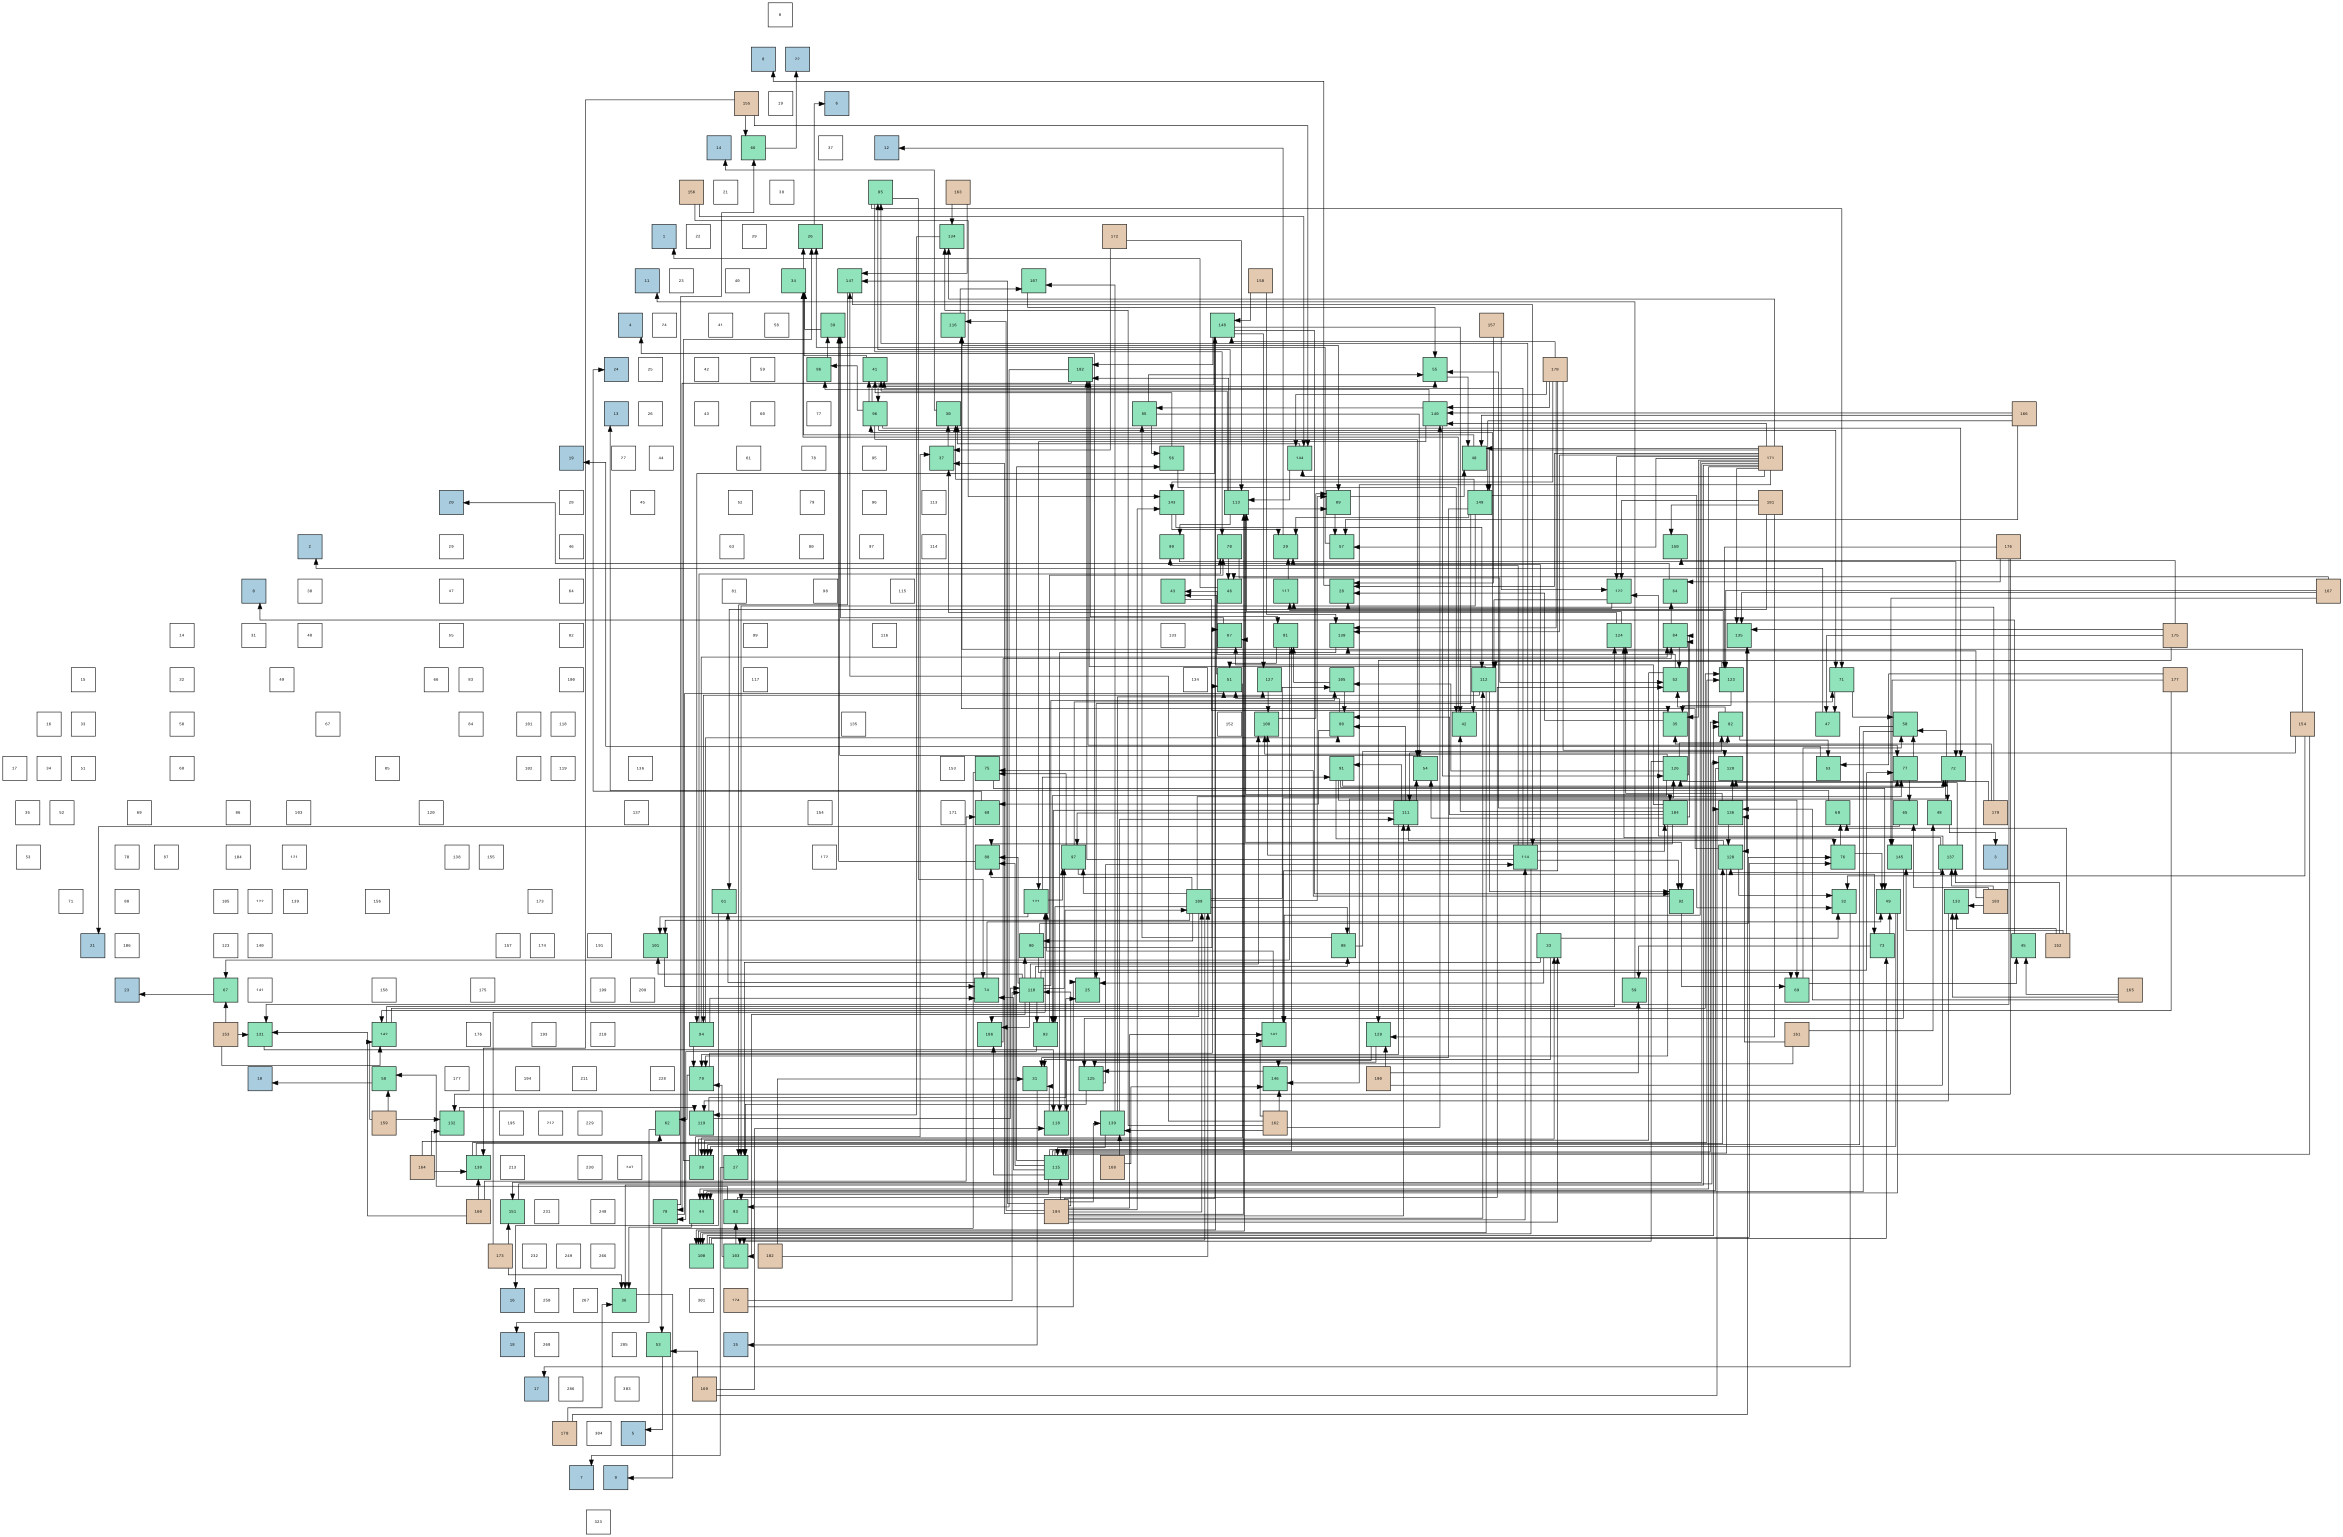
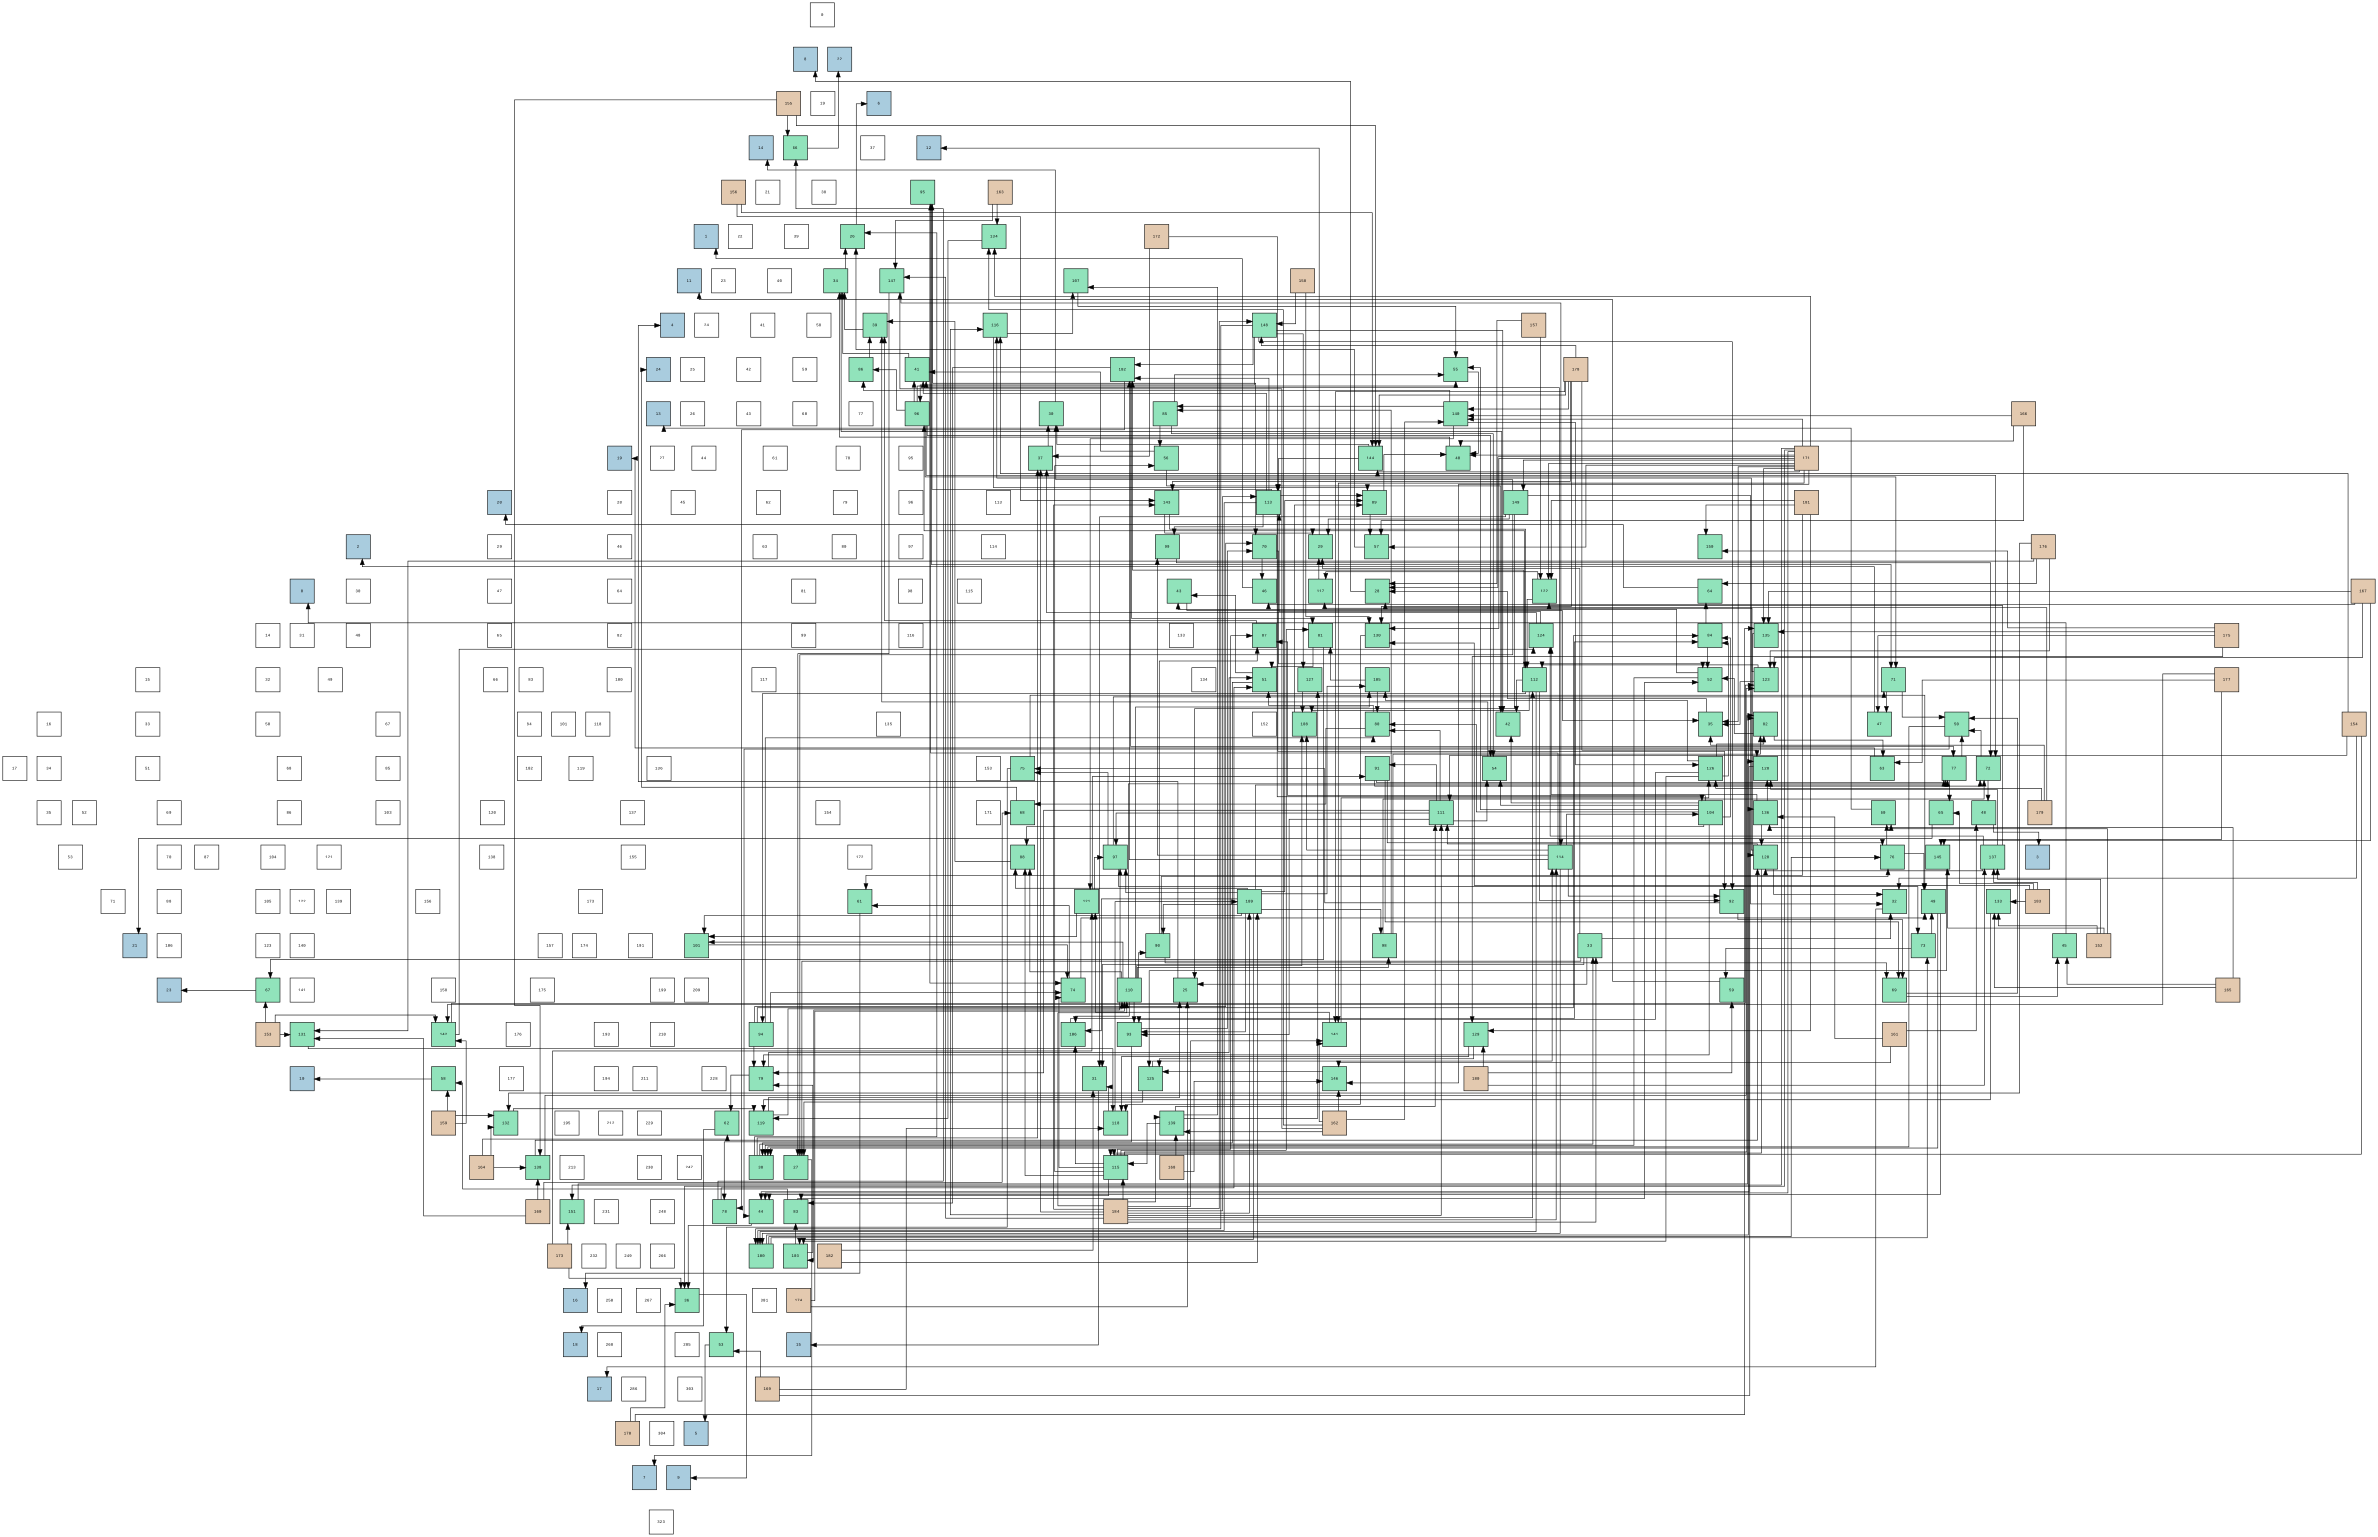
edge "166" -> "149": removed
edge "148" -> "94": removed
edge "126" -> "108": now "112" -> "108"
